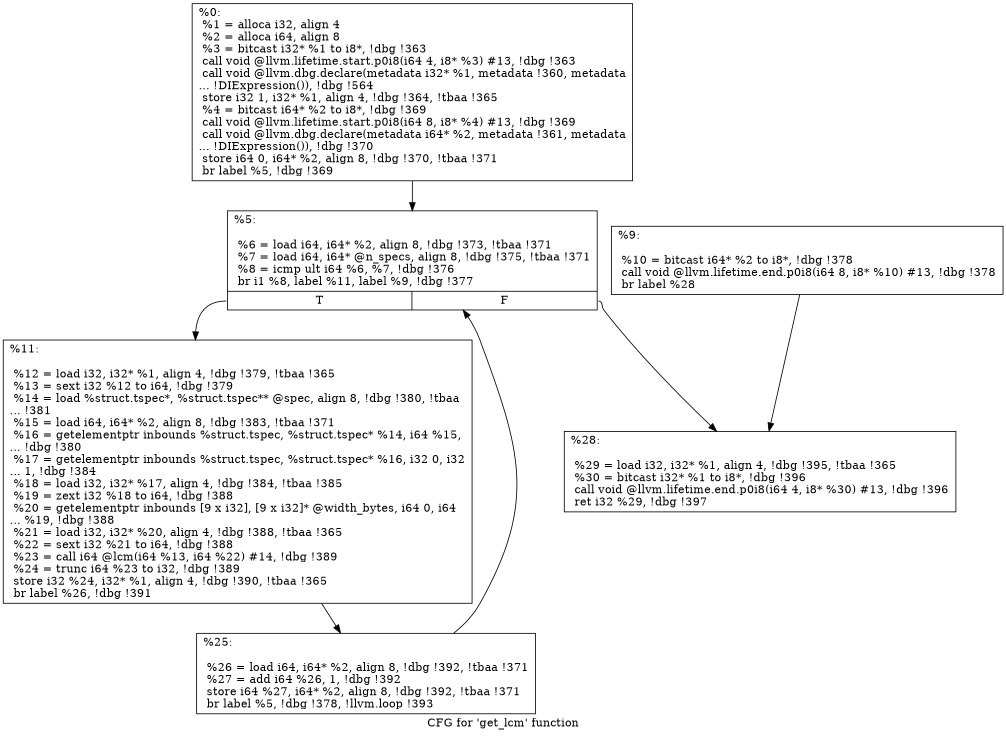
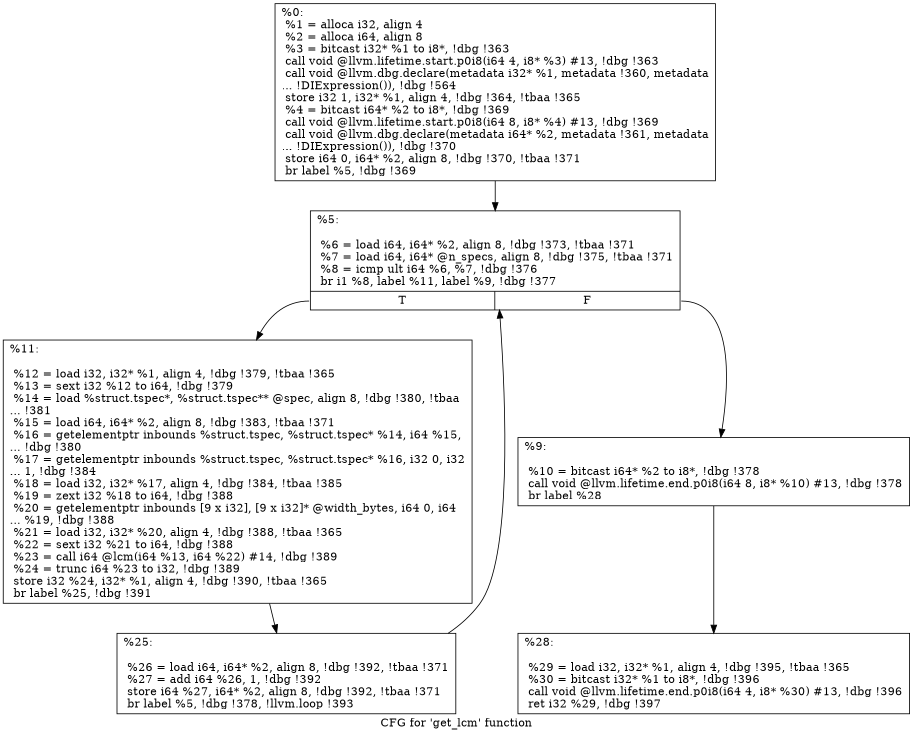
edge "%5:" -> "%28:": now "%5:" -> "%9:"
node "%11:": text "br label %26, !dbg !391" -> "br label %25, !dbg !391"
